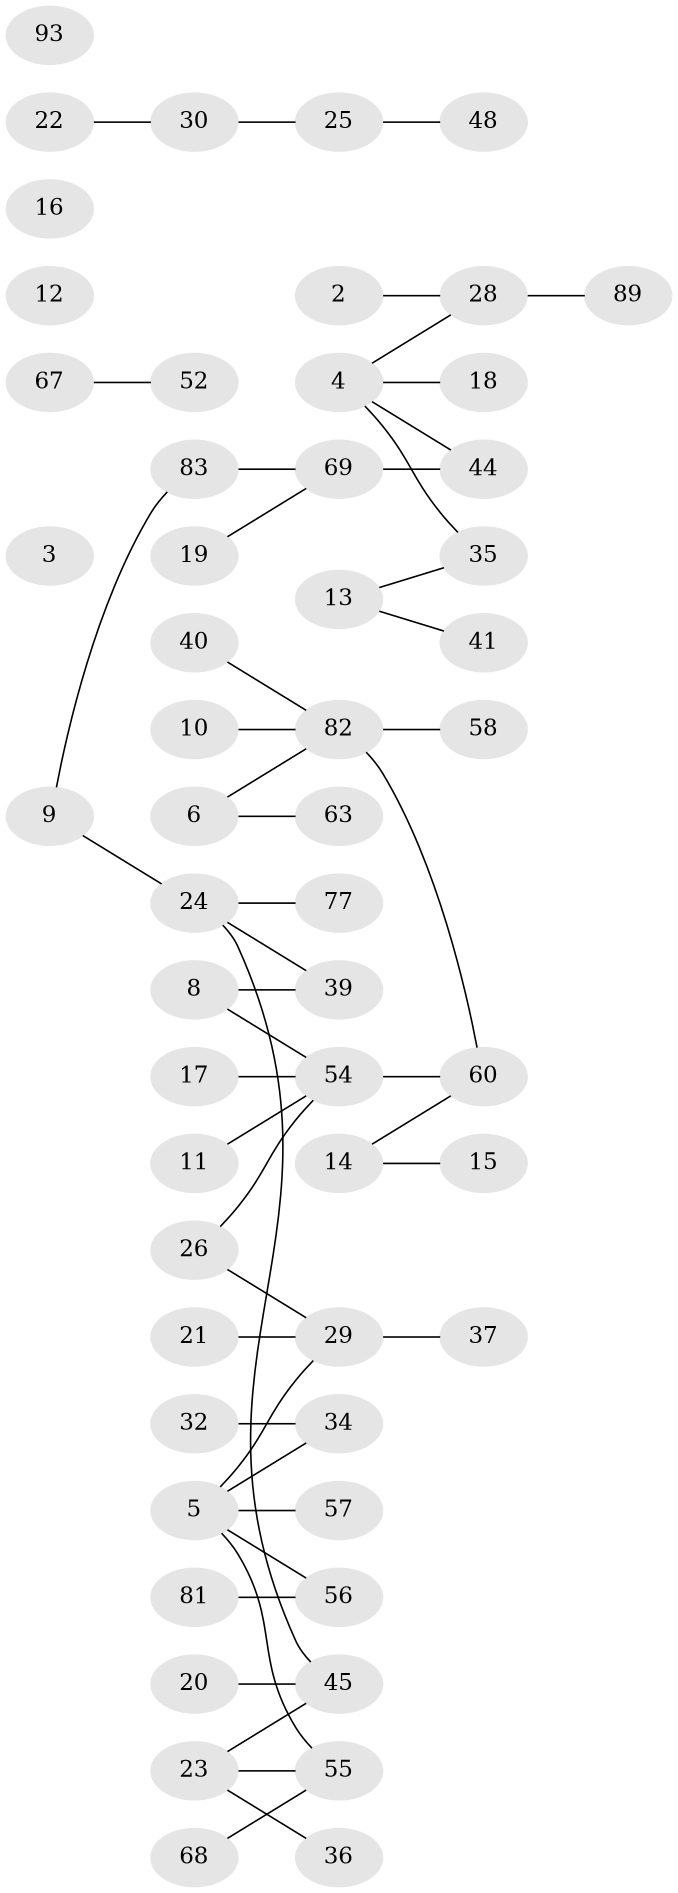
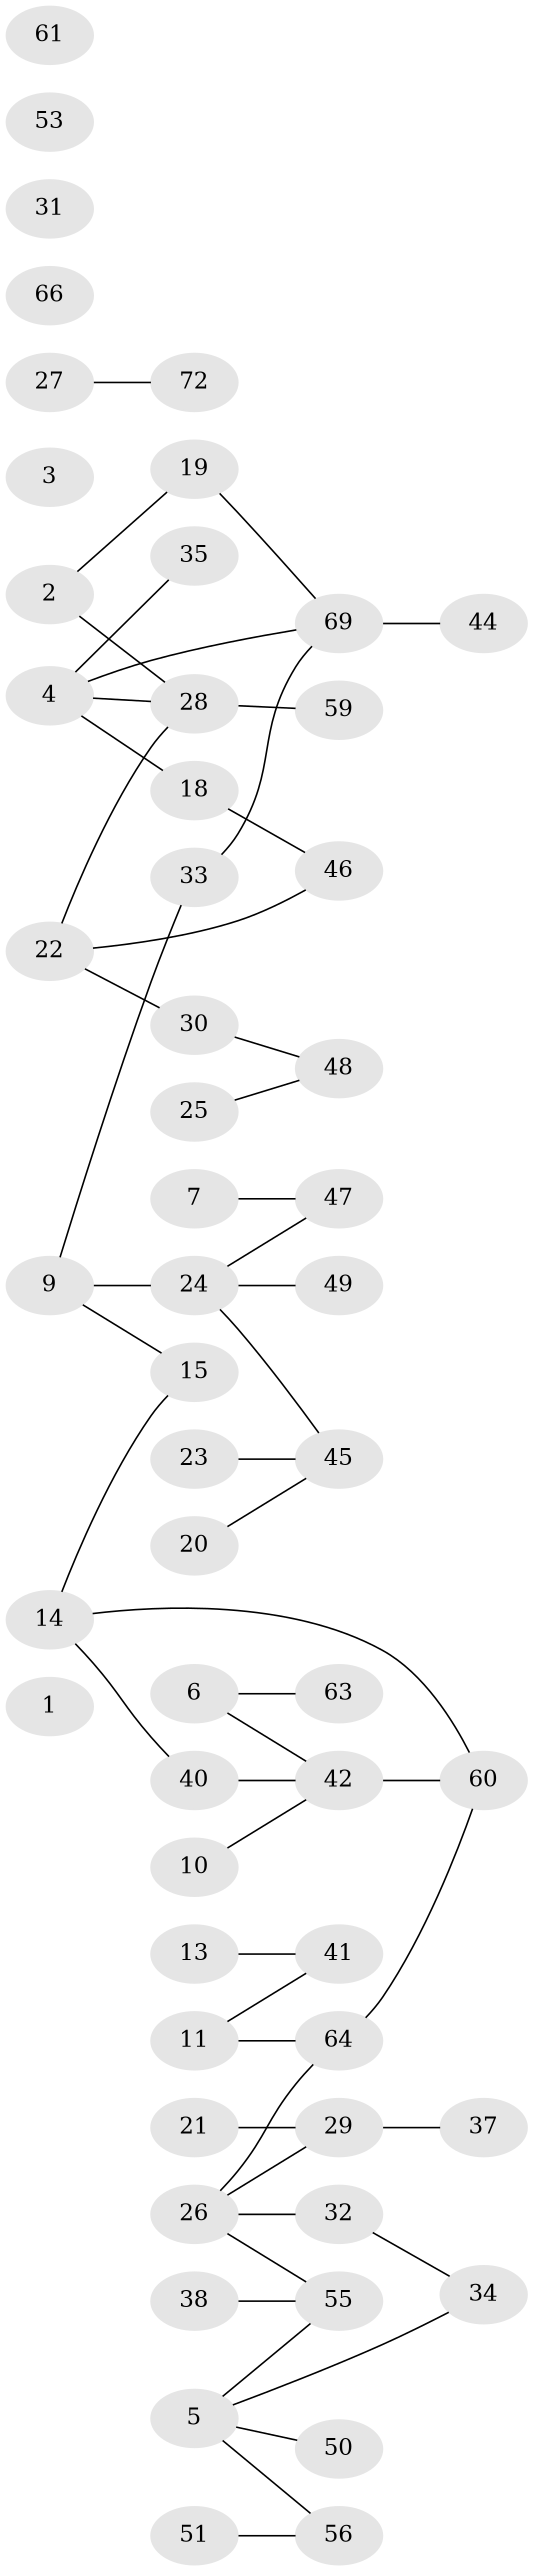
node "61": added
node "93": label "93" -> "53"
edge "30" -- "25": now "30" -- "48"
node "16": label "16" -> "66"
node "31": added
node "12": removed
node "89": label "89" -> "59"
node "67": label "67" -> "27"
node "52": label "52" -> "72"
edge "4" -- "44": now "4" -- "69"
node "83": label "83" -> "33"
edge "19" -- "2": added
edge "35" -- "13": removed
node "82": label "82" -> "42"
node "58": removed
edge "28" -- "22": added
node "46": added
node "77": label "77" -> "47"
node "8": removed
node "39": label "39" -> "49"
node "17": removed
node "54": label "54" -> "64"
node "7": added
edge "9" -- "15": added
edge "29" -- "5": removed
node "57": label "57" -> "50"
node "81": label "81" -> "51"
edge "14" -- "40": added
node "1": added
edge "23" -- "55": now "26" -- "55"
node "68": label "68" -> "38"
node "36": removed
edge "41" -- "11": added
edge "26" -- "32": added
